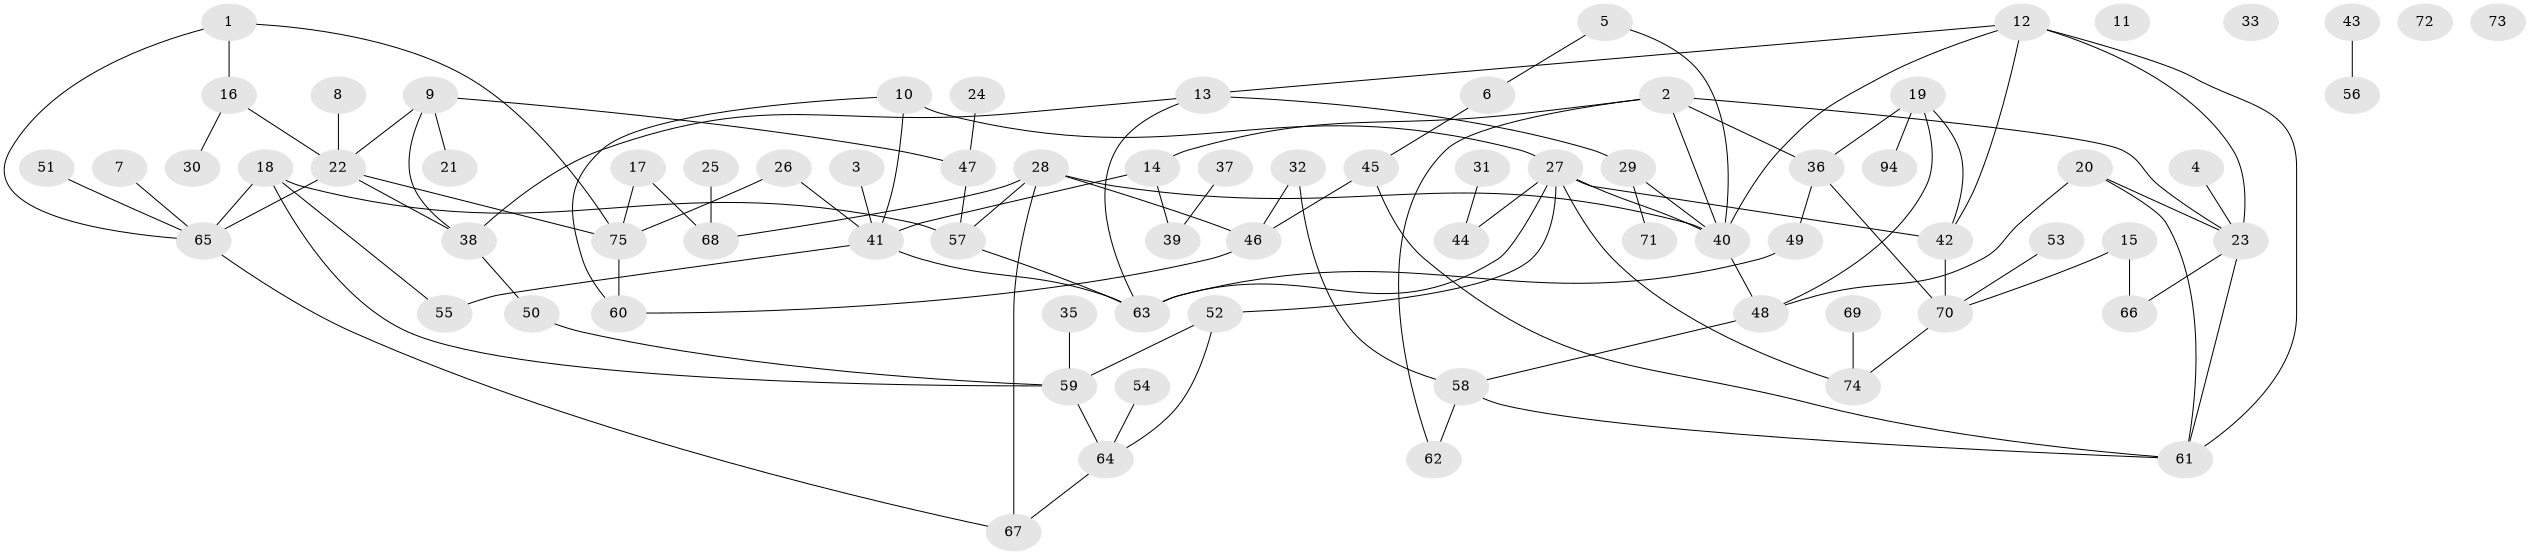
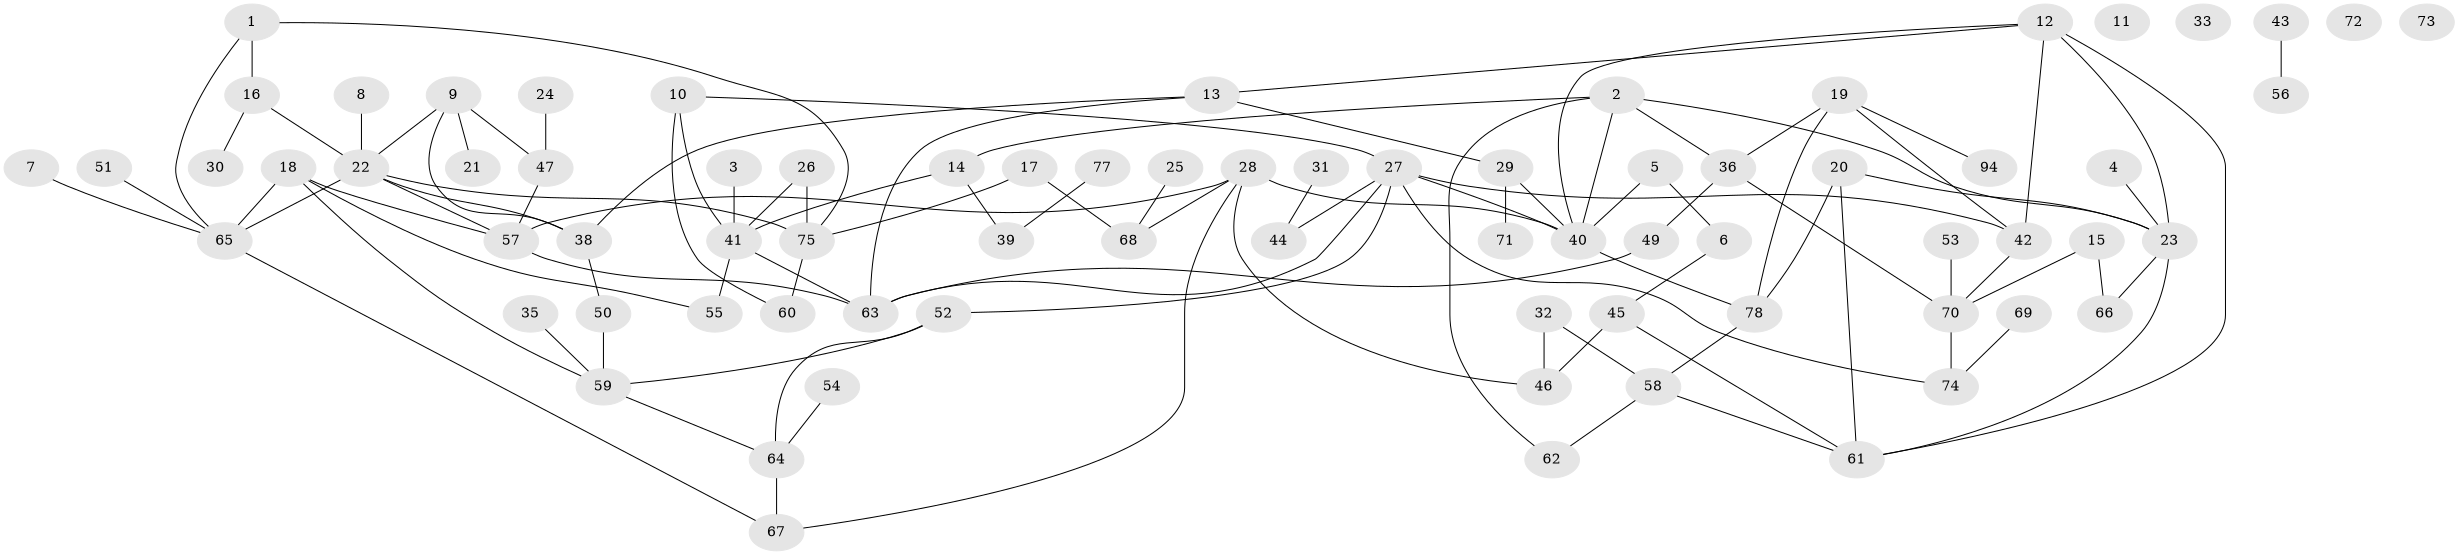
node "37": label "37" -> "77"
edge "22" -- "57": added
edge "46" -- "60": removed
node "48": label "48" -> "78"
